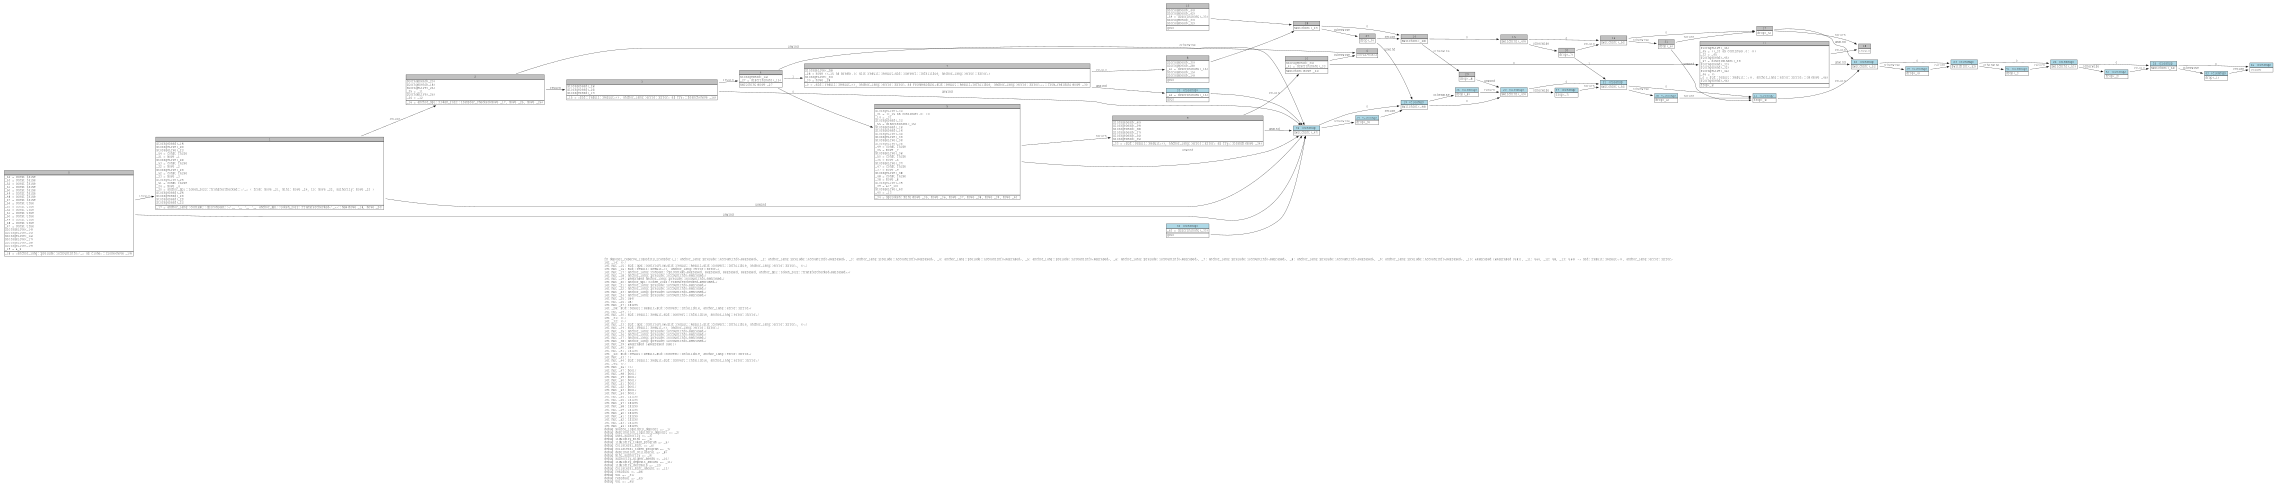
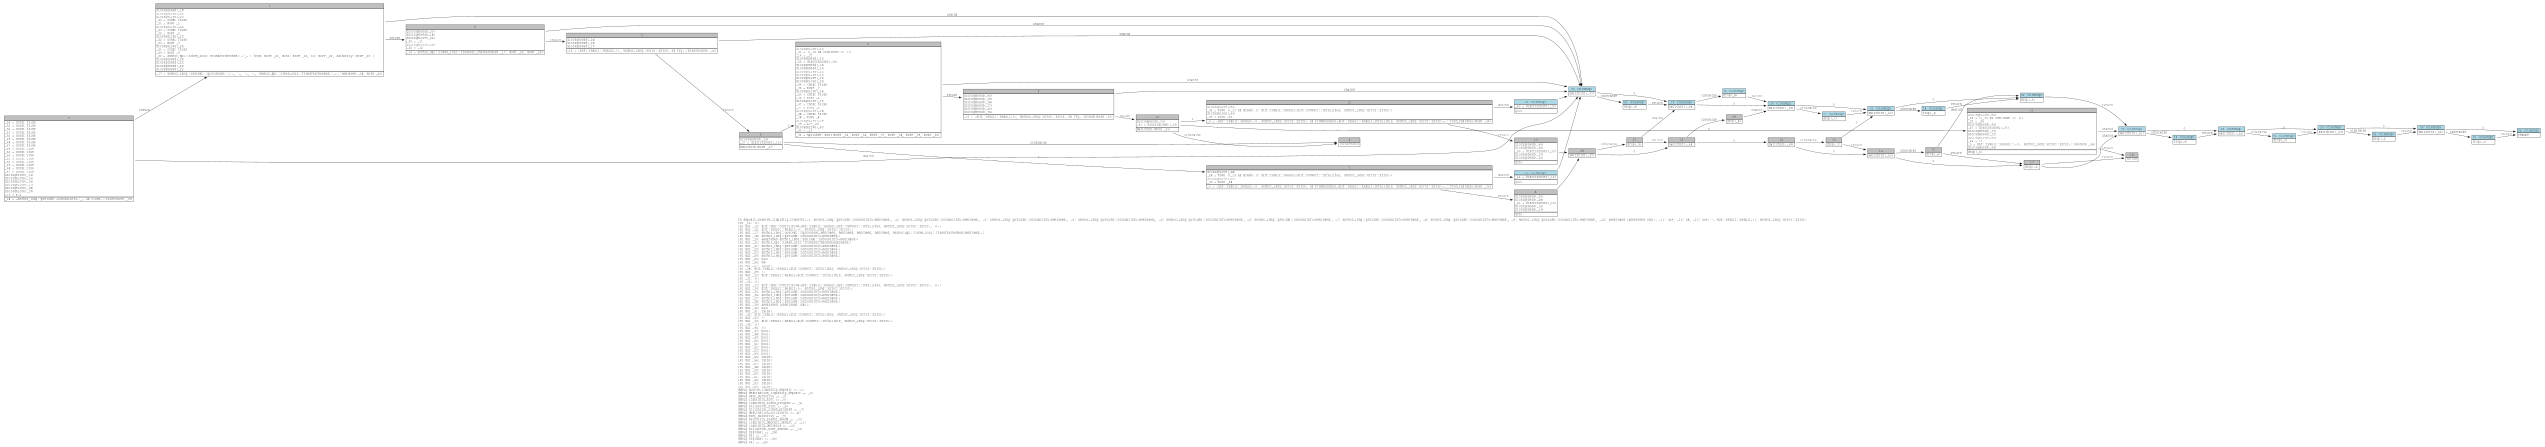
node "12": added
